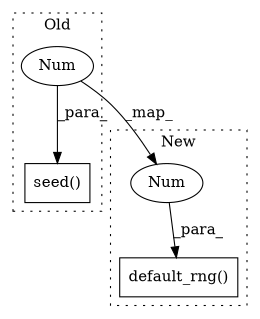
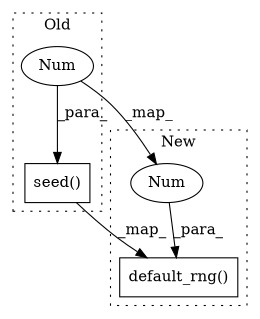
edge "seed()" -> "default_rng()": added, label "_map_"
